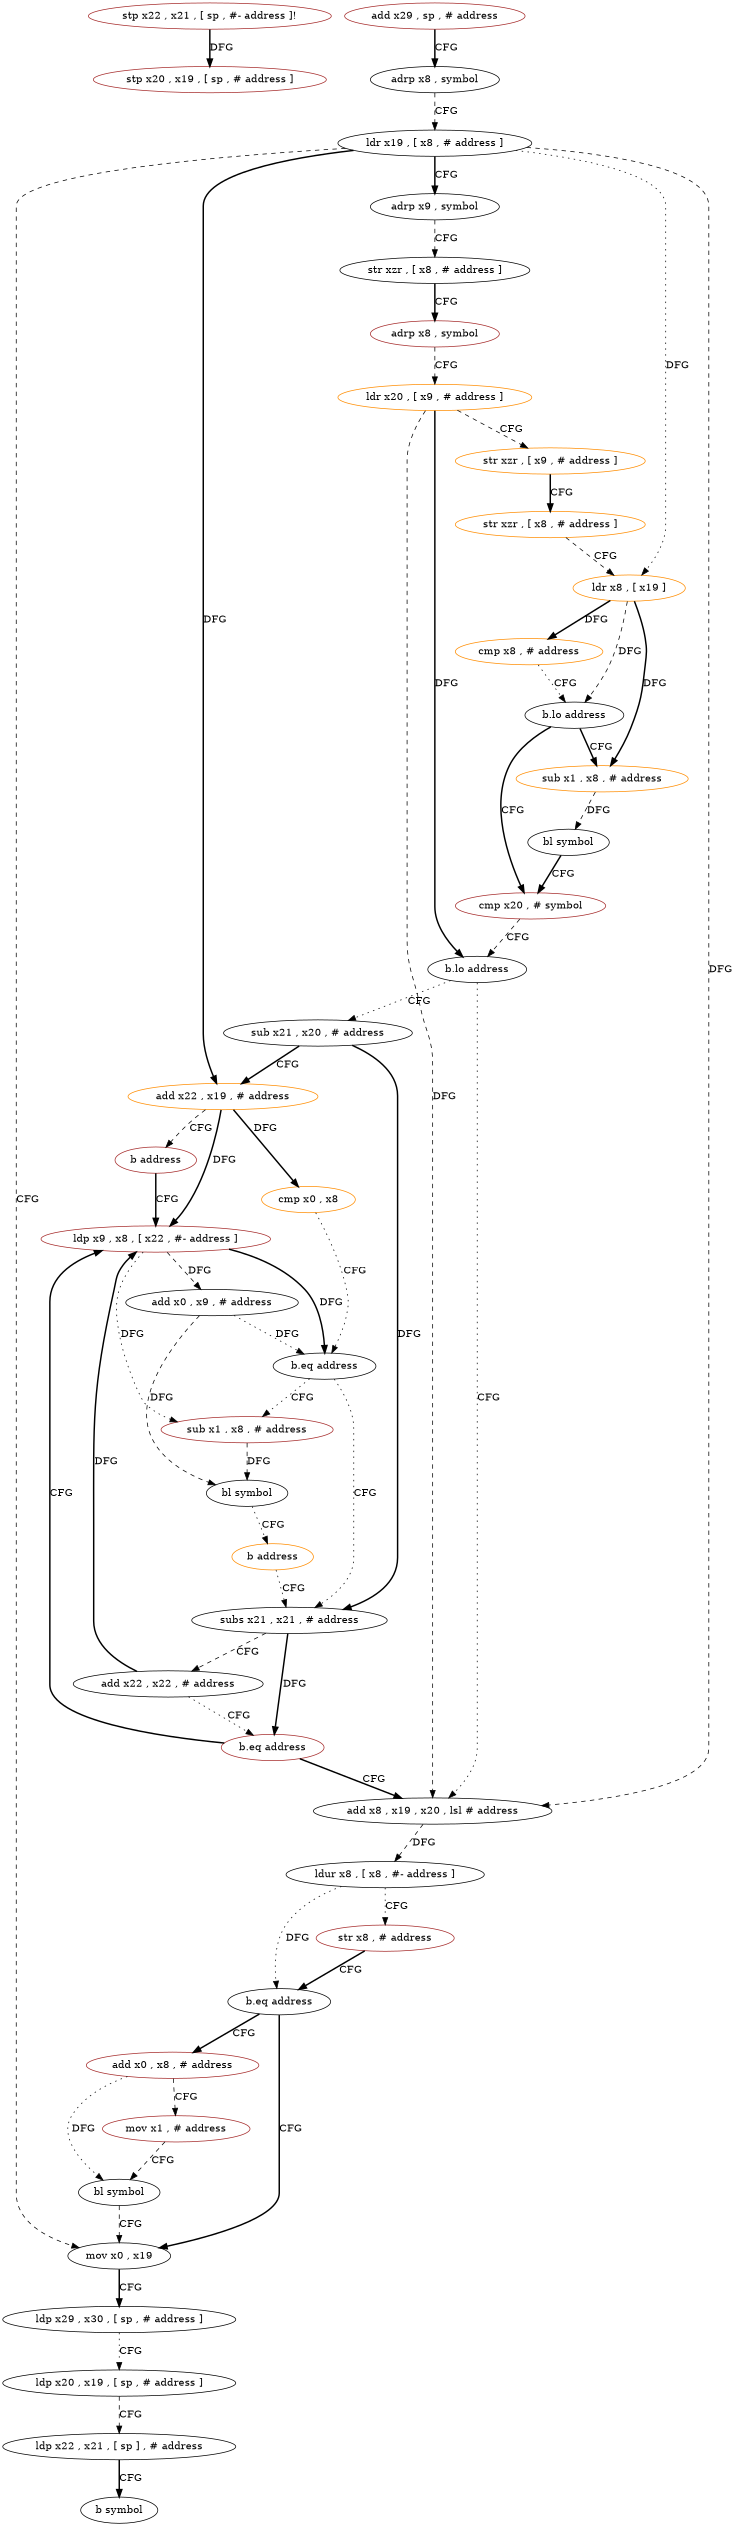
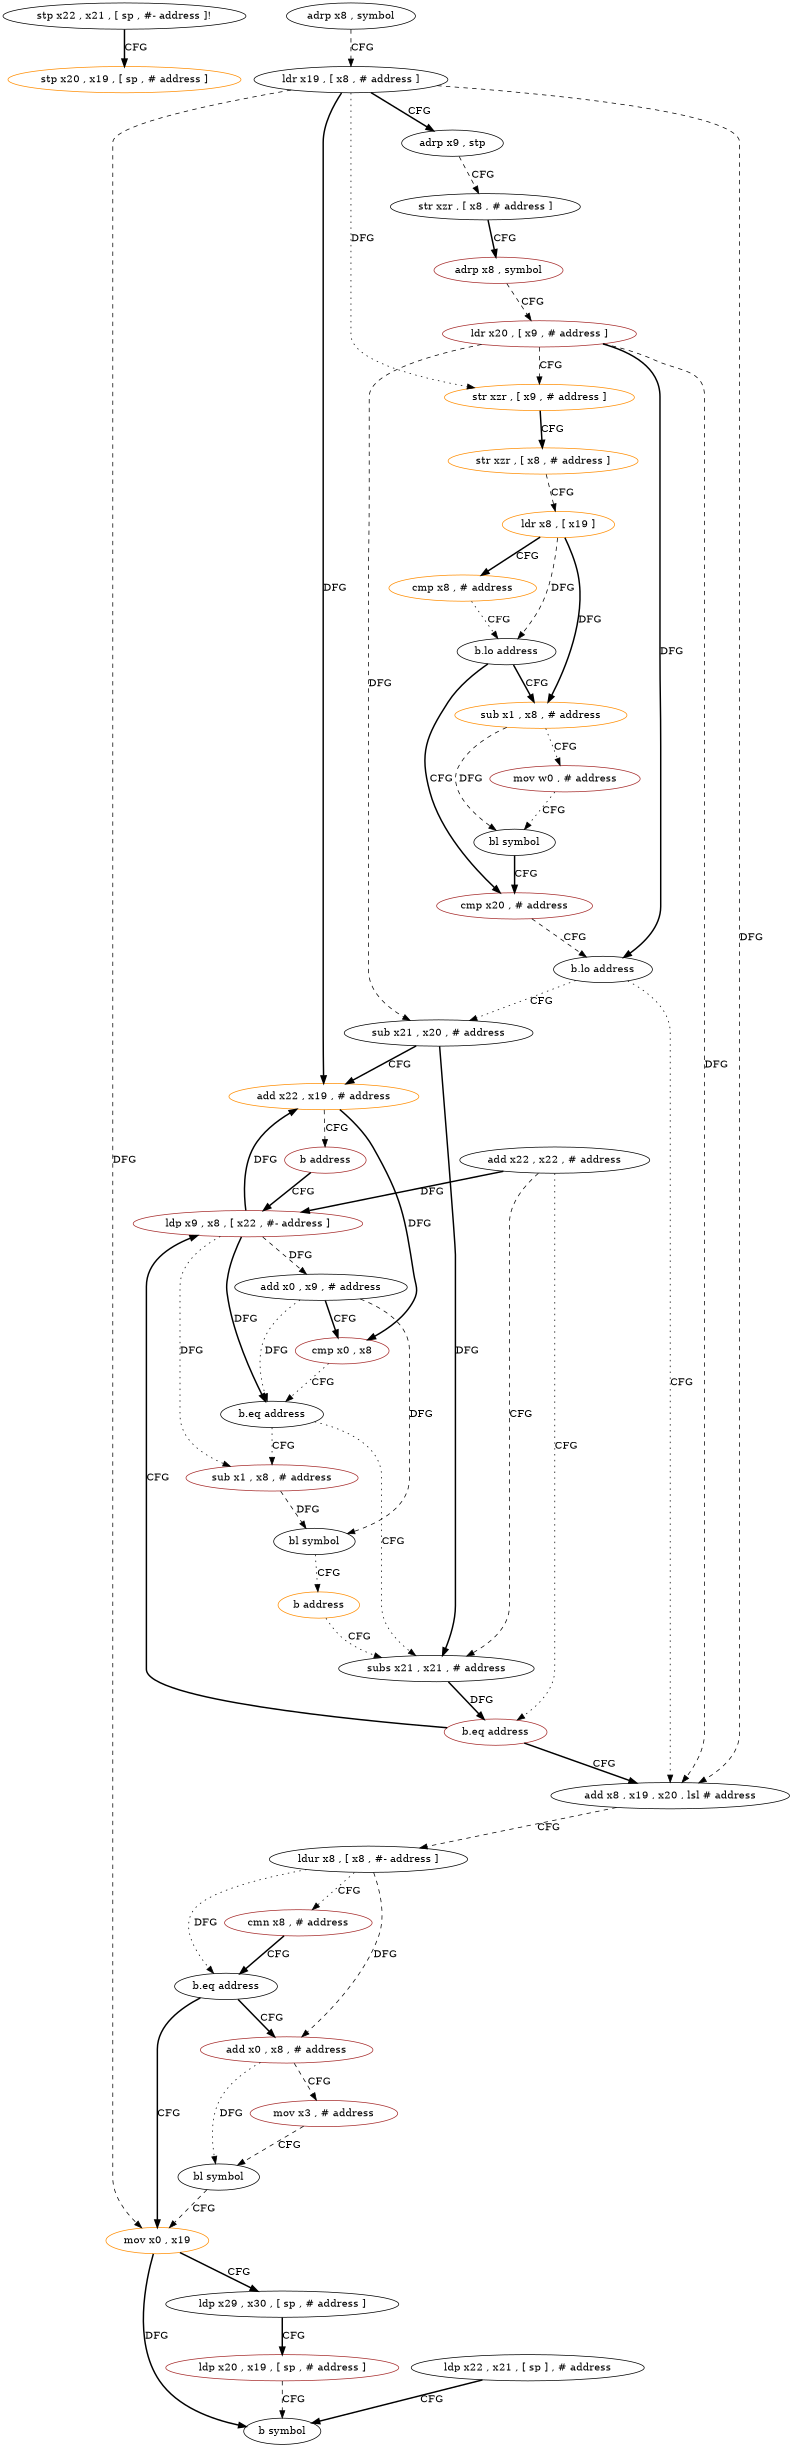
node "stp x22 , x21 , [ sp , #- address ]!": color brown -> black
node "add x29 , sp , # address": removed
edge "stp x22 , x21 , [ sp , #- address ]!" -> "stp x20 , x19 , [ sp , # address ]": label "DFG" -> "CFG"
node "stp x20 , x19 , [ sp , # address ]": color brown -> darkorange
node "adrp x9 , symbol": label "adrp x9 , symbol" -> "adrp x9 , stp"
edge "ldr x19 , [ x8 , # address ]" -> "ldr x8 , [ x19 ]": now "ldr x19 , [ x8 , # address ]" -> "str xzr , [ x9 , # address ]"
node "ldr x20 , [ x9 , # address ]": color darkorange -> brown
edge "ldr x8 , [ x19 ]" -> "cmp x8 , # address": label "DFG" -> "CFG"
edge "ldr x20 , [ x9 , # address ]" -> "sub x21 , x20 , # address": added, label "DFG"
node "mov w0 , # address": added
node "cmp x20 , # symbol": label "cmp x20 , # symbol" -> "cmp x20 , # address"
edge "add x22 , x19 , # address" -> "ldp x9 , x8 , [ x22 , #- address ]": reversed
edge "ldr x19 , [ x8 , # address ]" -> "mov x0 , x19": label "CFG" -> "DFG"
node "cmp x0 , x8": color darkorange -> brown
edge "add x0 , x9 , # address" -> "cmp x0 , x8": added, label "CFG"
edge "subs x21 , x21 , # address" -> "add x22 , x22 , # address": reversed
edge "add x8 , x19 , x20 , lsl # address" -> "ldur x8 , [ x8 , #- address ]": label "DFG" -> "CFG"
node "str x8 , # address": label "str x8 , # address" -> "cmn x8 , # address"
edge "ldur x8 , [ x8 , #- address ]" -> "add x0 , x8 , # address": added, label "DFG"
node "mov x1 , # address": label "mov x1 , # address" -> "mov x3 , # address"
node "mov x0 , x19": color black -> darkorange
edge "ldp x29 , x30 , [ sp , # address ]" -> "ldp x20 , x19 , [ sp , # address ]": style dotted -> bold
edge "mov x0 , x19" -> "b symbol": added, label "DFG"
node "ldp x20 , x19 , [ sp , # address ]": color black -> brown
edge "ldp x20 , x19 , [ sp , # address ]" -> "ldp x22 , x21 , [ sp ] , # address": now "ldp x20 , x19 , [ sp , # address ]" -> "b symbol"
